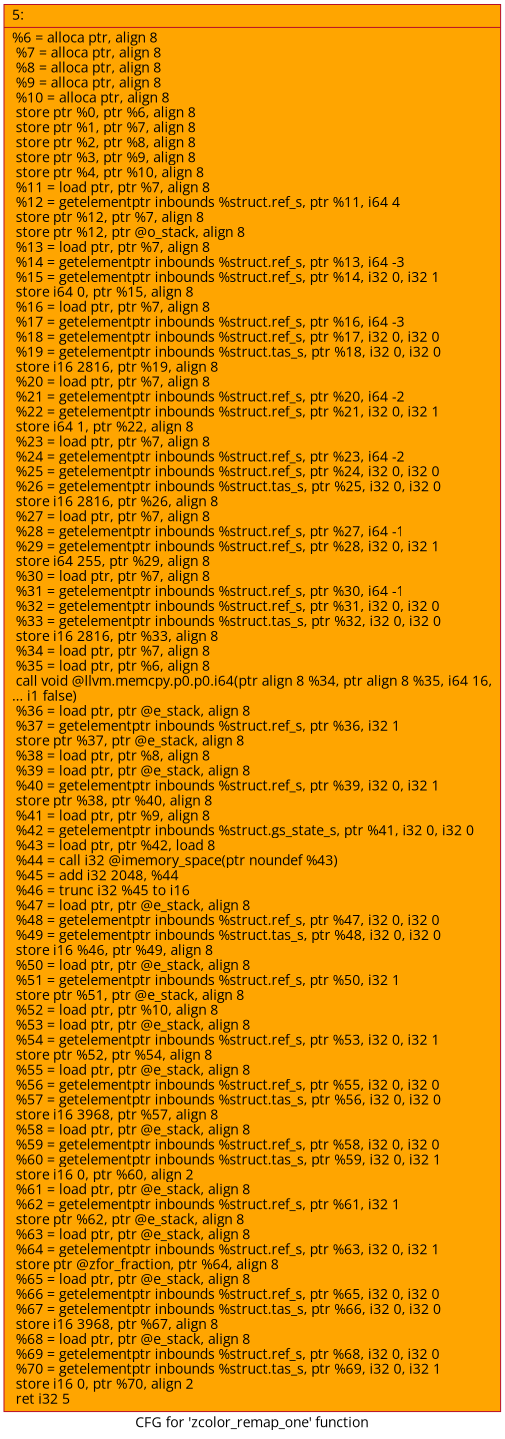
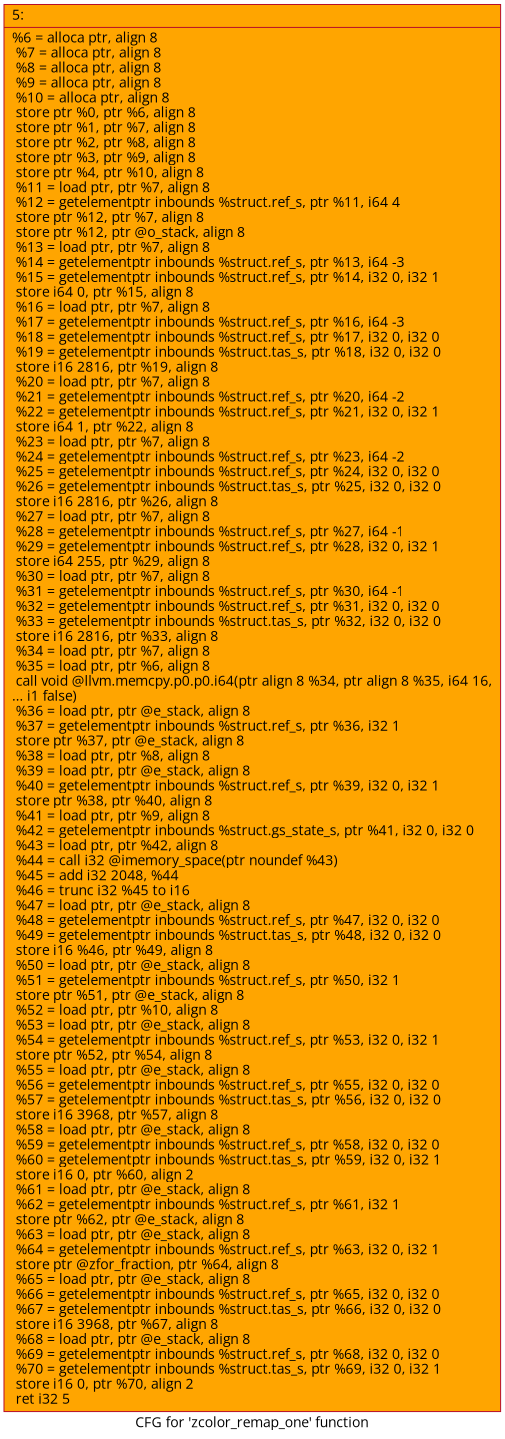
node "5:": text "%43 = load ptr, ptr %42, load 8" -> "%43 = load ptr, ptr %42, align 8"
